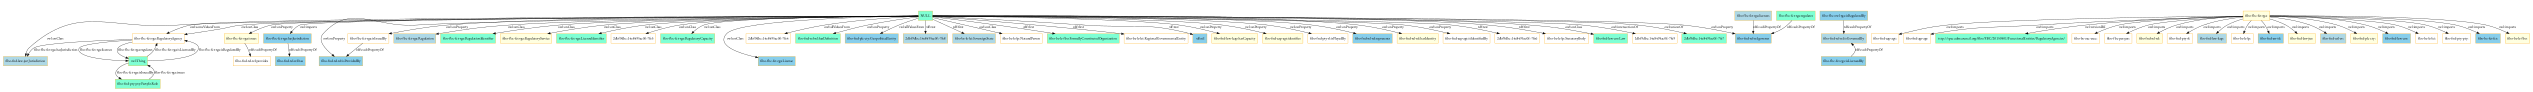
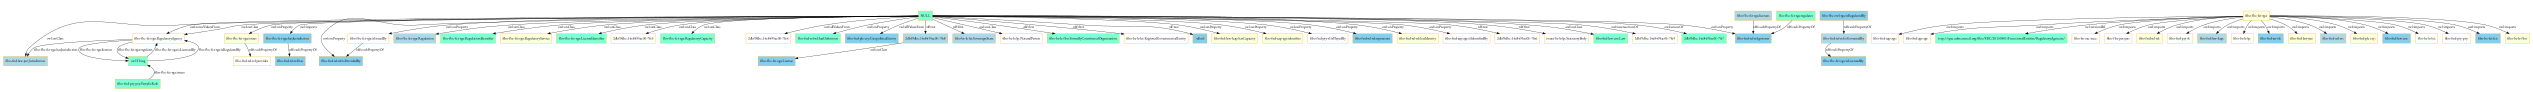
edge "NULL" -> "fibo-fbc-fct-rga:License": now "2dbf9dbc:14e8495ac0f:-7fe8" -> "fibo-fbc-fct-rga:License"
node "fibo-be-le-lp:StatutoryBody": label "fibo-be-le-lp:StatutoryBody" -> "issues-be-le-lp:StatutoryBody"
edge "fibo-fbc-fct-rga:isLicensedBy" -> "fibo-fnd-rel-rel:isGovernedBy": reversed
edge "owl:Thing" -> "fibo-fnd-pty-pty:PartyInRole": removed, label "fibo-fbc-fct-rga:isIssuedBy"
